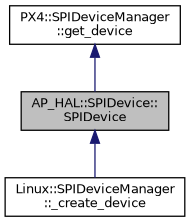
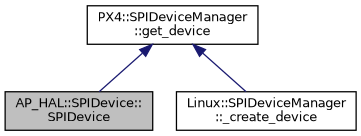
edge "Linux::SPIDeviceManager ::_create_device" -> "AP_HAL::SPIDevice:: SPIDevice": now "Linux::SPIDeviceManager ::_create_device" -> "PX4::SPIDeviceManager ::get_device"
